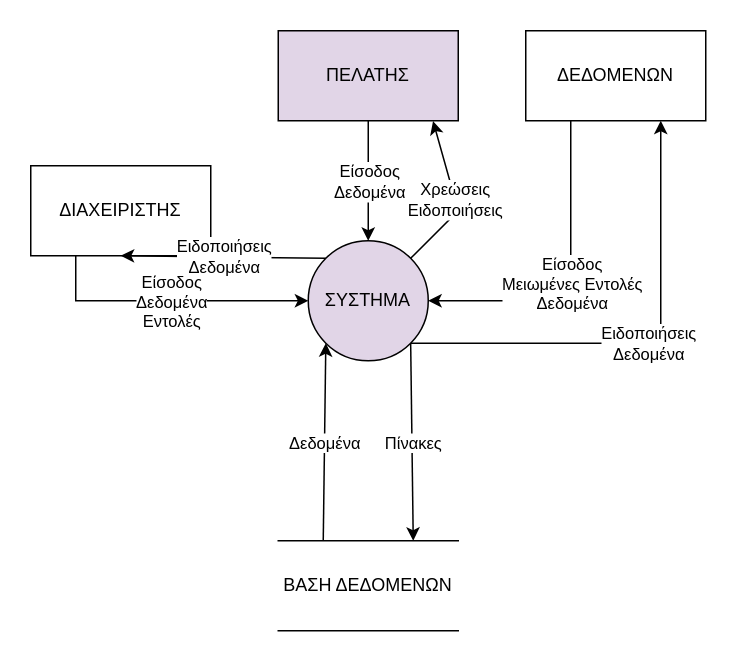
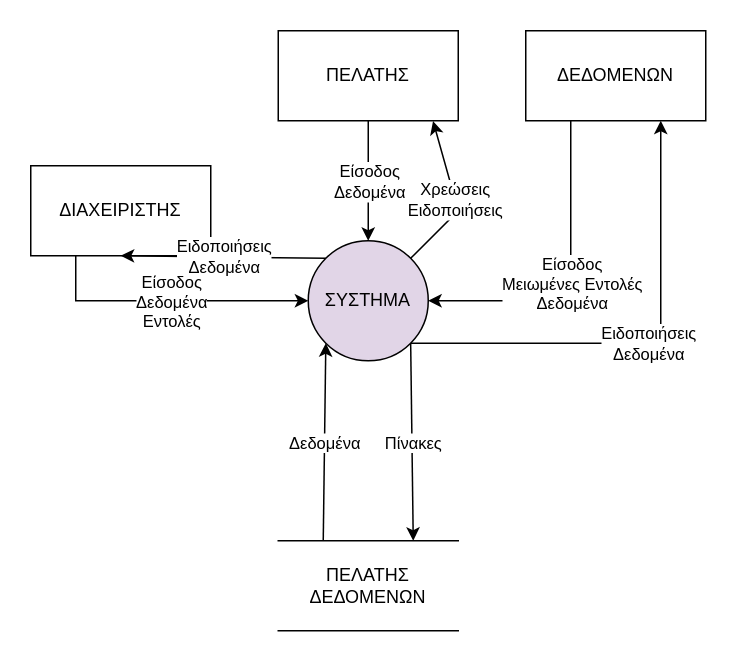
node "ΠΕΛΑΤΗΣ": fillcolor #e1d5e7 -> #ffffff
node "ΒΑΣΗ ΔΕΔΟΜΕΝΩΝ": label "ΒΑΣΗ ΔΕΔΟΜΕΝΩΝ" -> "ΠΕΛΑΤΗΣ ΔΕΔΟΜΕΝΩΝ"
